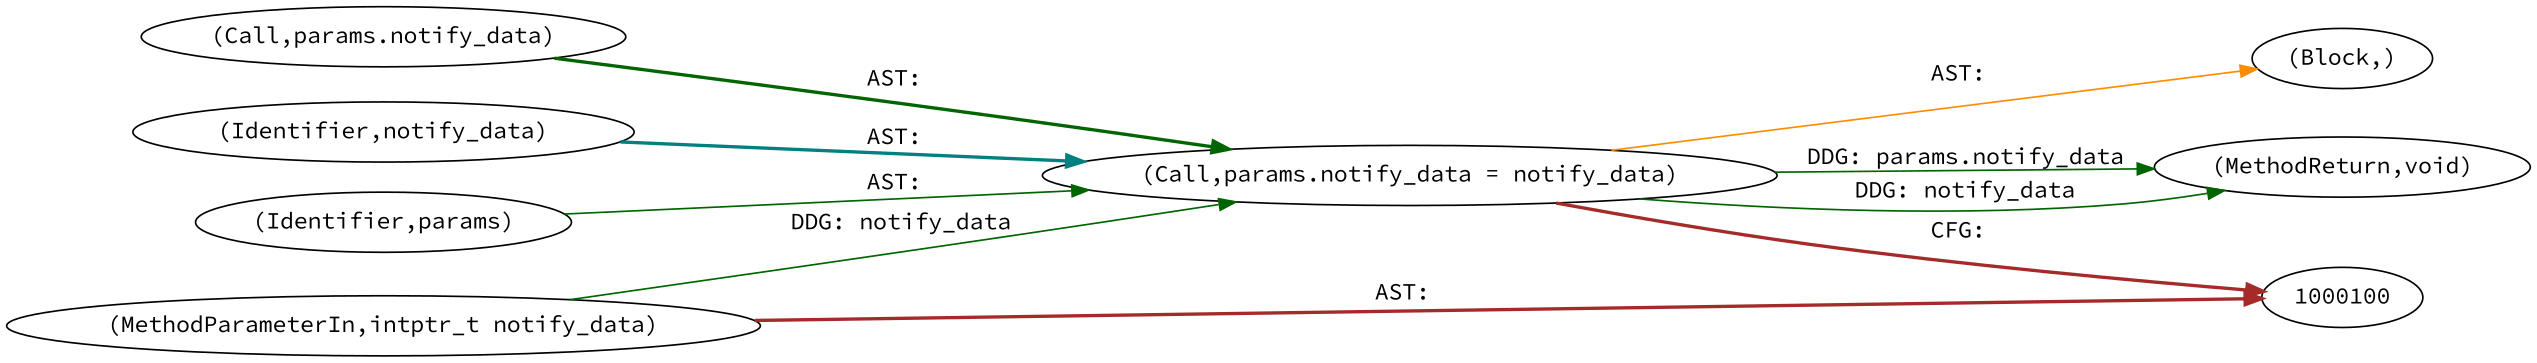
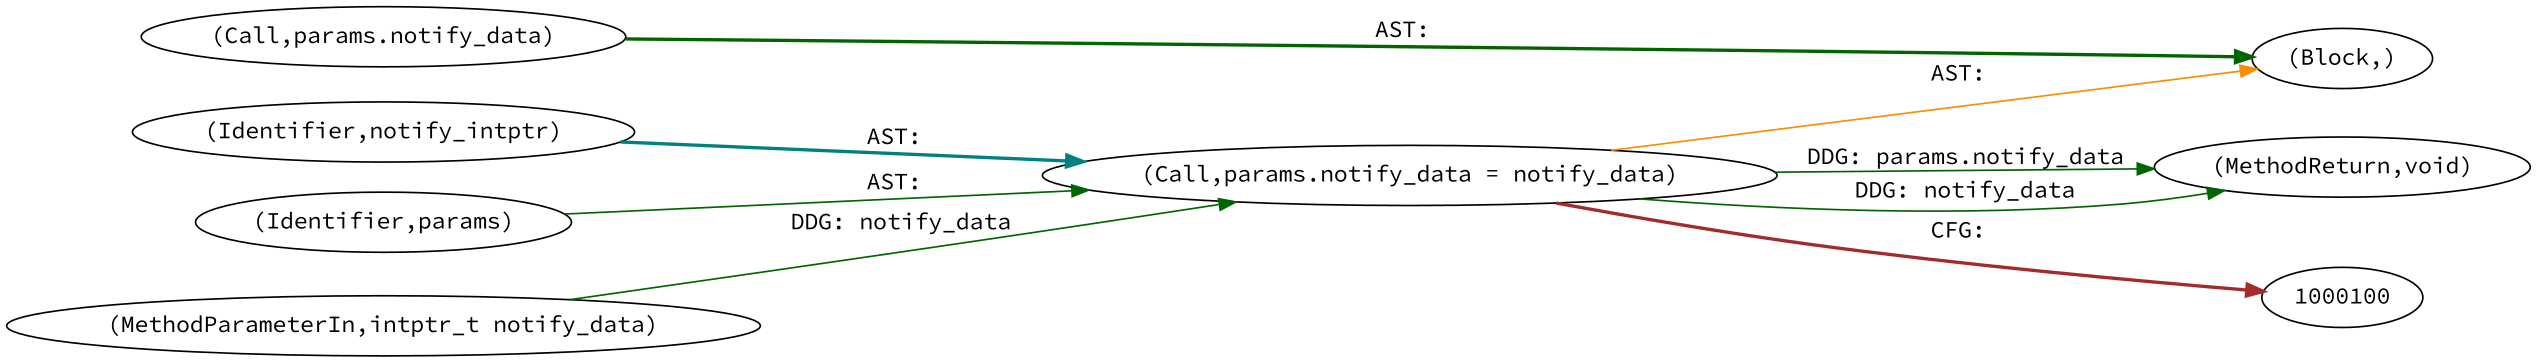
edge "(Call,params.notify_data)" -> "(Call,params.notify_data = notify_data)": now "(Call,params.notify_data)" -> "(Block,)"
node "(Identifier,notify_data)": label "(Identifier,notify_data)" -> "(Identifier,notify_intptr)"
edge "(MethodParameterIn,intptr_t notify_data)" -> "1000100": removed, label "AST:"
